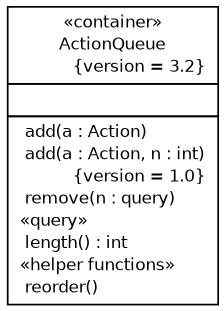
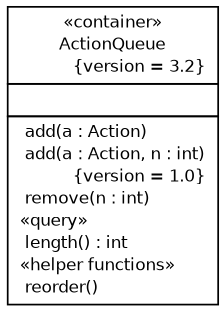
node "ActionQueue": text "remove(n : query)" -> "remove(n : int)"
